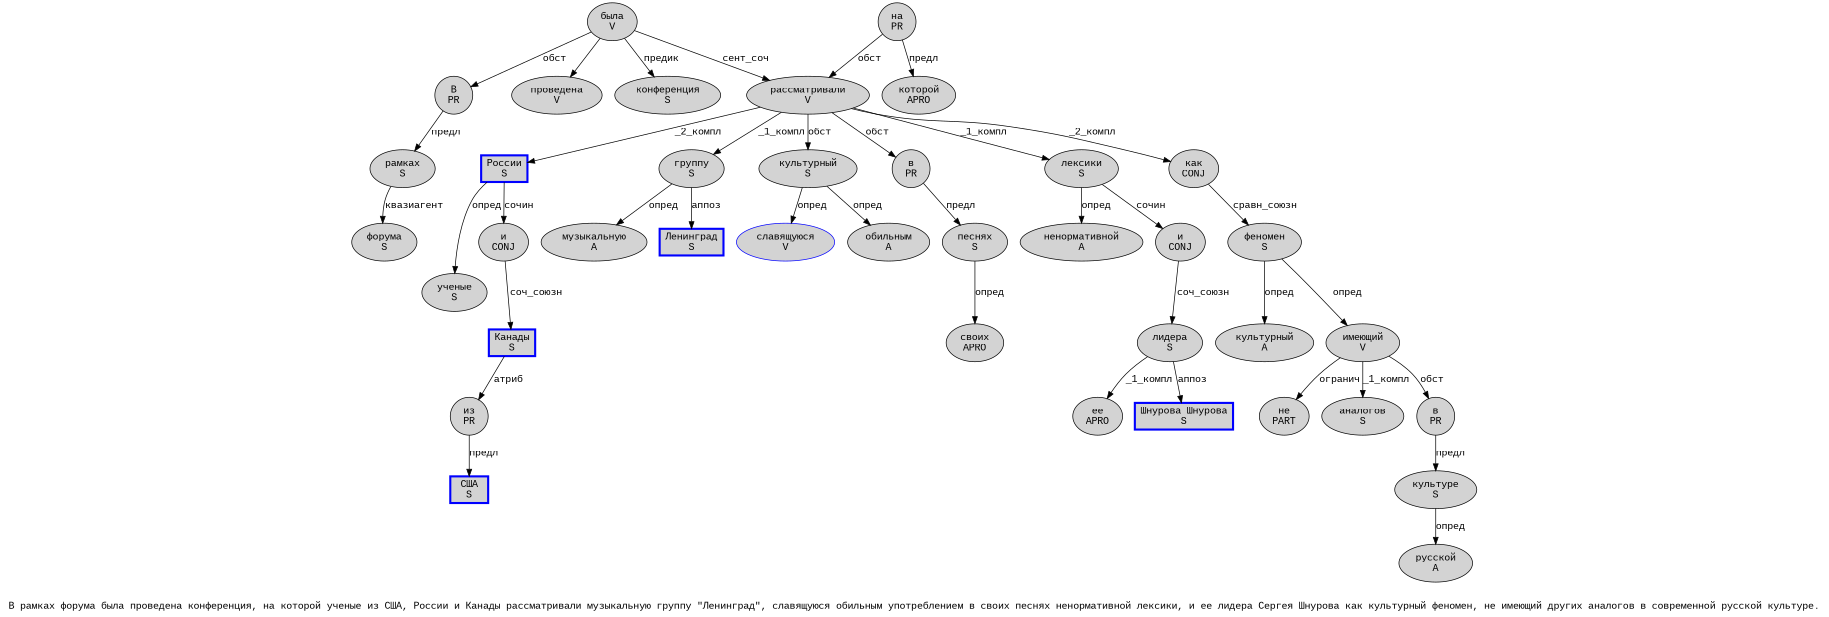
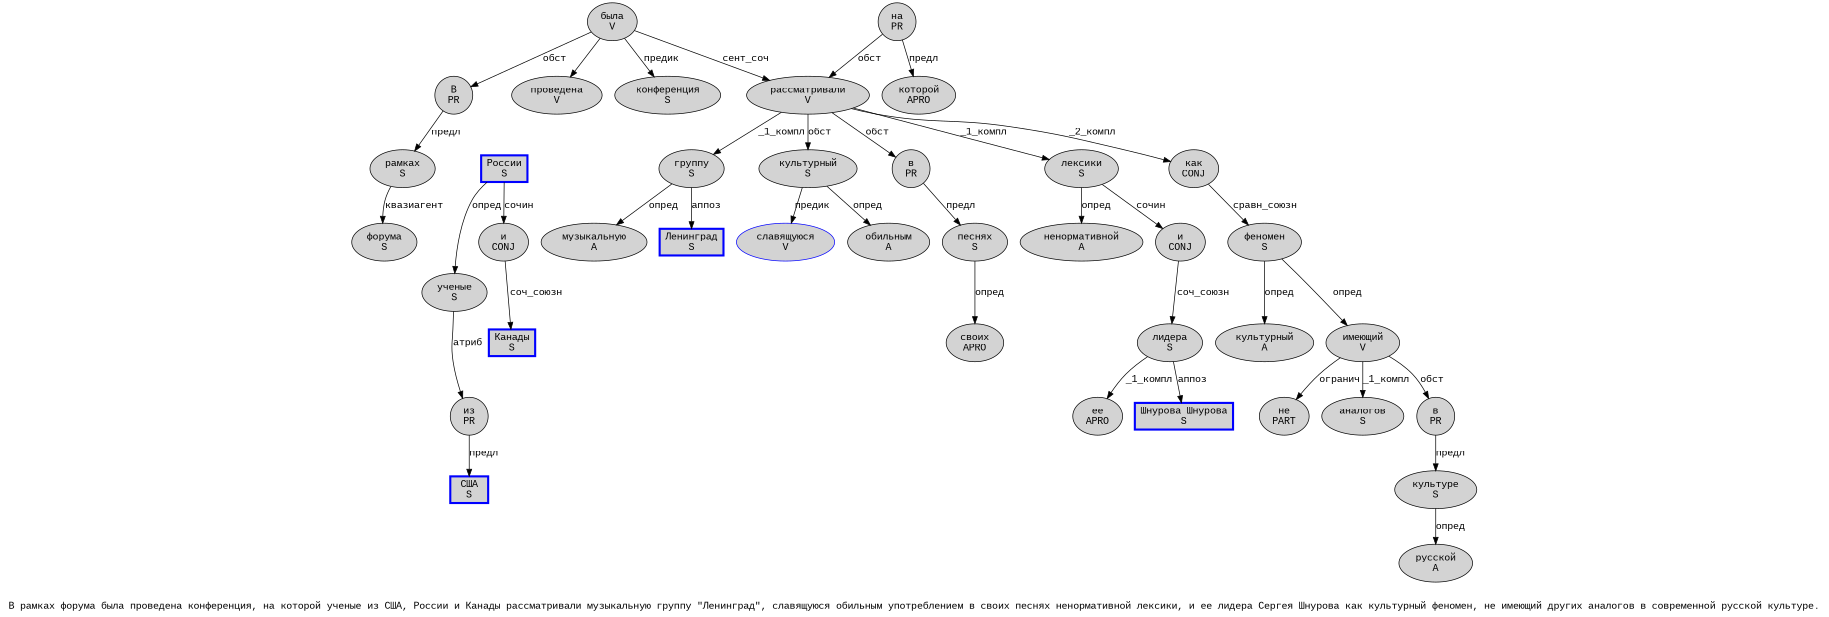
edge "рассматривали V" -> "России S": removed, label "_2_компл"
edge "культурный S" -> "славящуюся V": label "опред" -> "предик"
edge "Канады S" -> "из PR": now "ученые S" -> "из PR"
